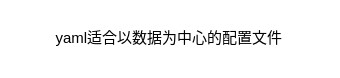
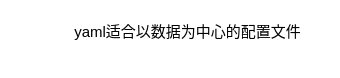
node "yaml适合以数据为中心的配置文件": moved (169, 38) -> (188, 32)
